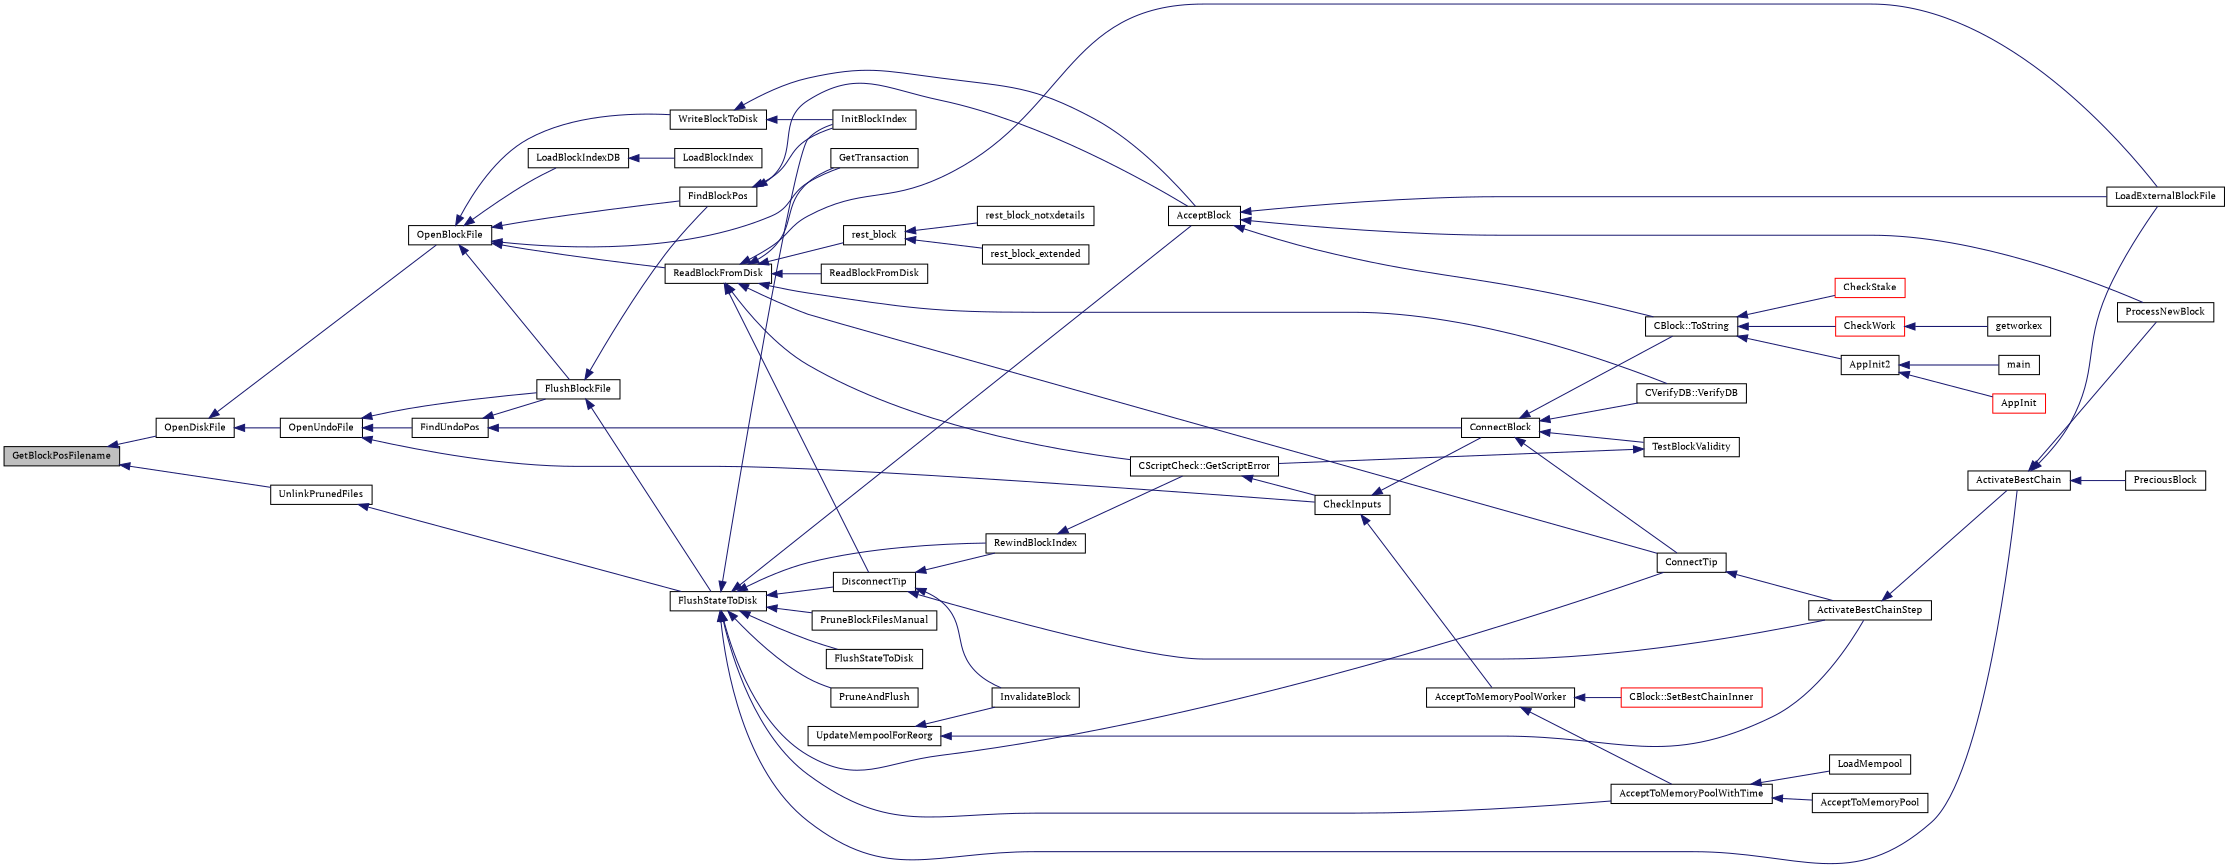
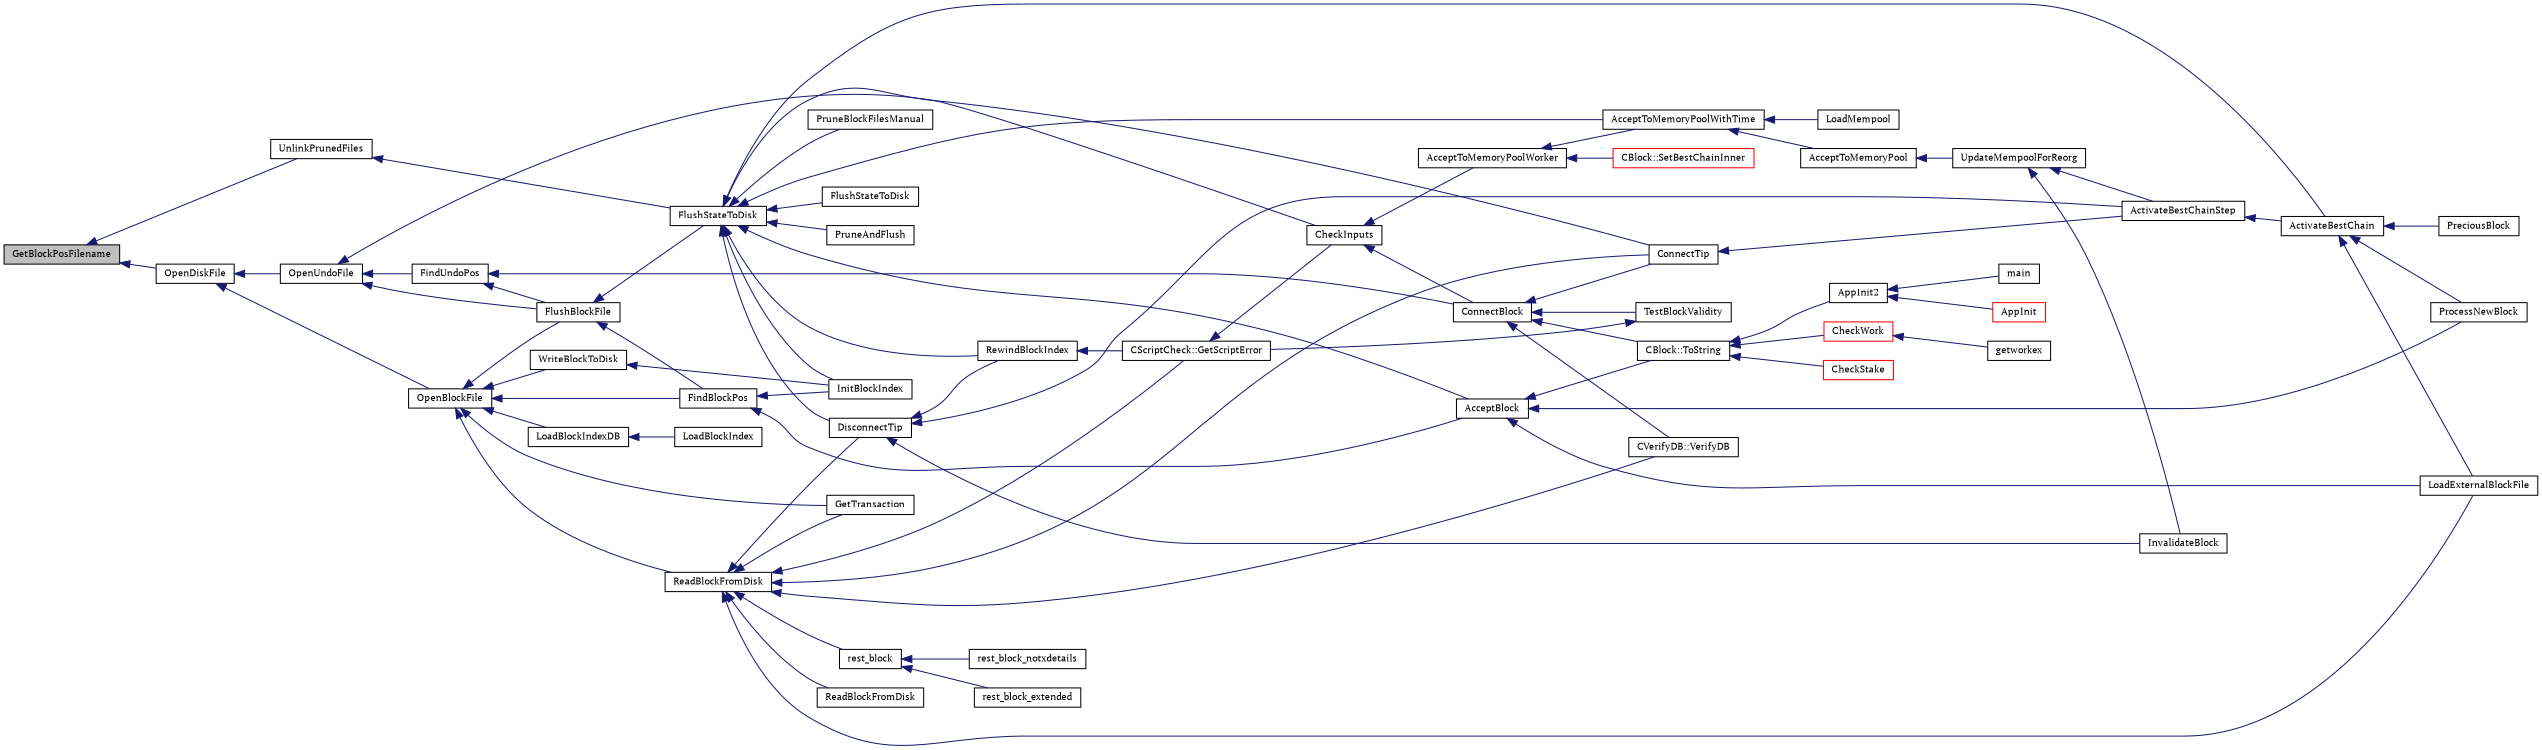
edge "AcceptBlock" -> "WriteBlockToDisk": removed
edge "UpdateMempoolForReorg" -> "AcceptToMemoryPool": added
